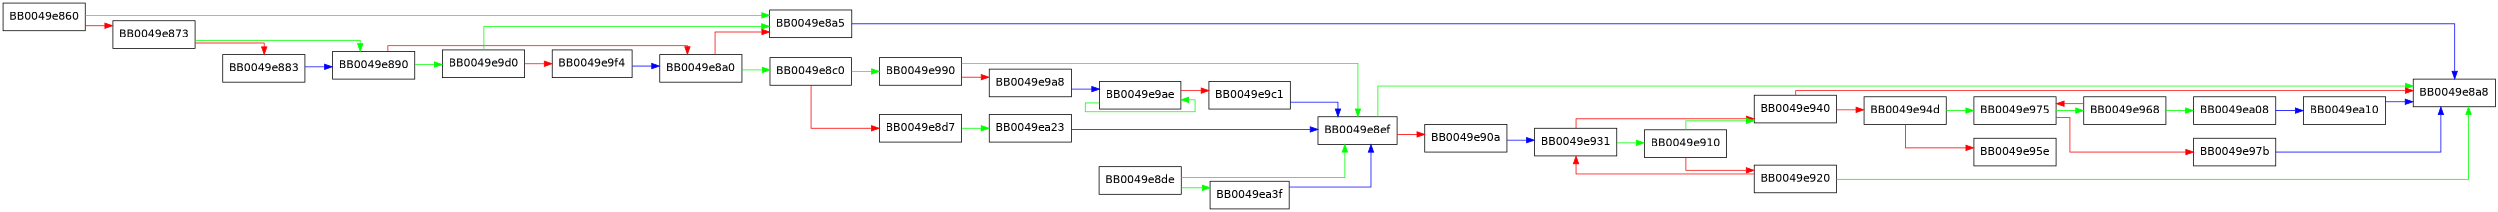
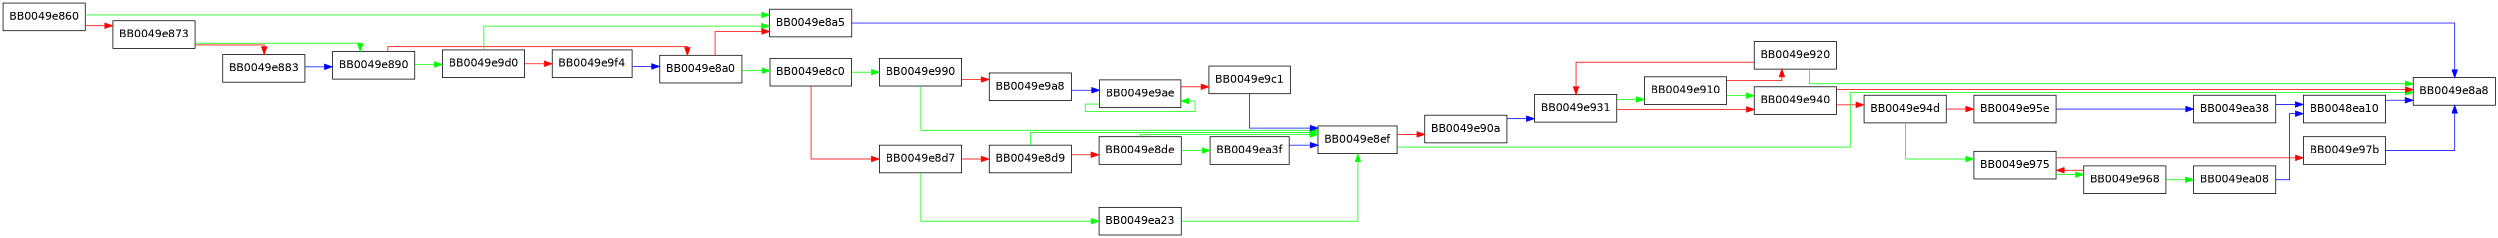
node "BB0049ea38": added
node "BB0049ea10": label "BB0049ea10" -> "BB0048ea10"
edge "BB0049ea23" -> "BB0049e8ef": color blue -> green
node "BB0049e8d9": added
